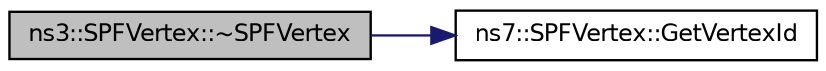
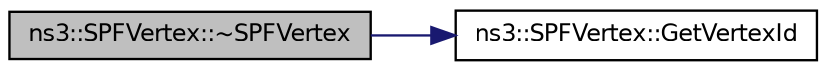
node "ns7::SPFVertex::GetVertexId": label "ns7::SPFVertex::GetVertexId" -> "ns3::SPFVertex::GetVertexId"
